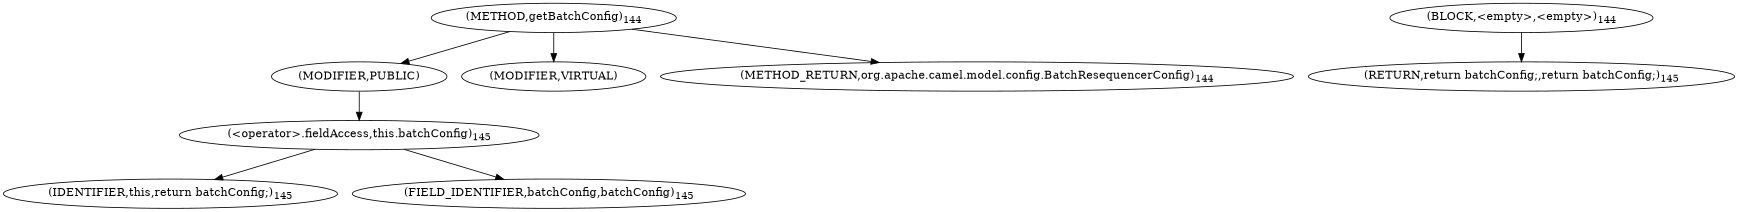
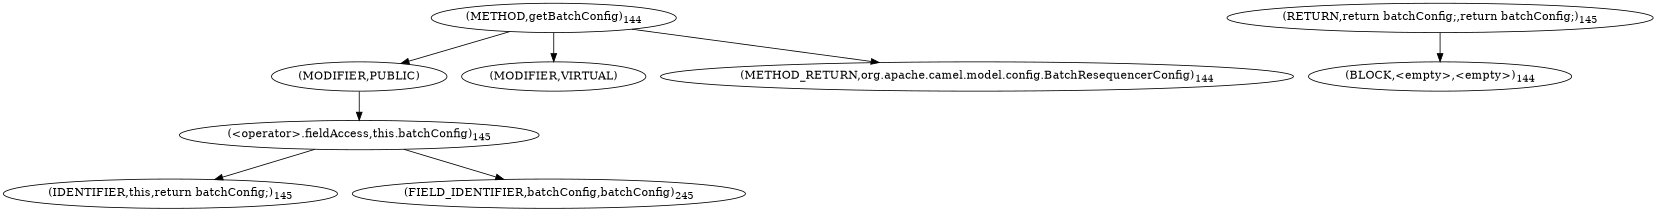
edge "(BLOCK,<empty>,<empty>)" -> "(RETURN,return batchConfig;,return batchConfig;)": reversed
node "(FIELD_IDENTIFIER,batchConfig,batchConfig)": text "145" -> "245"
